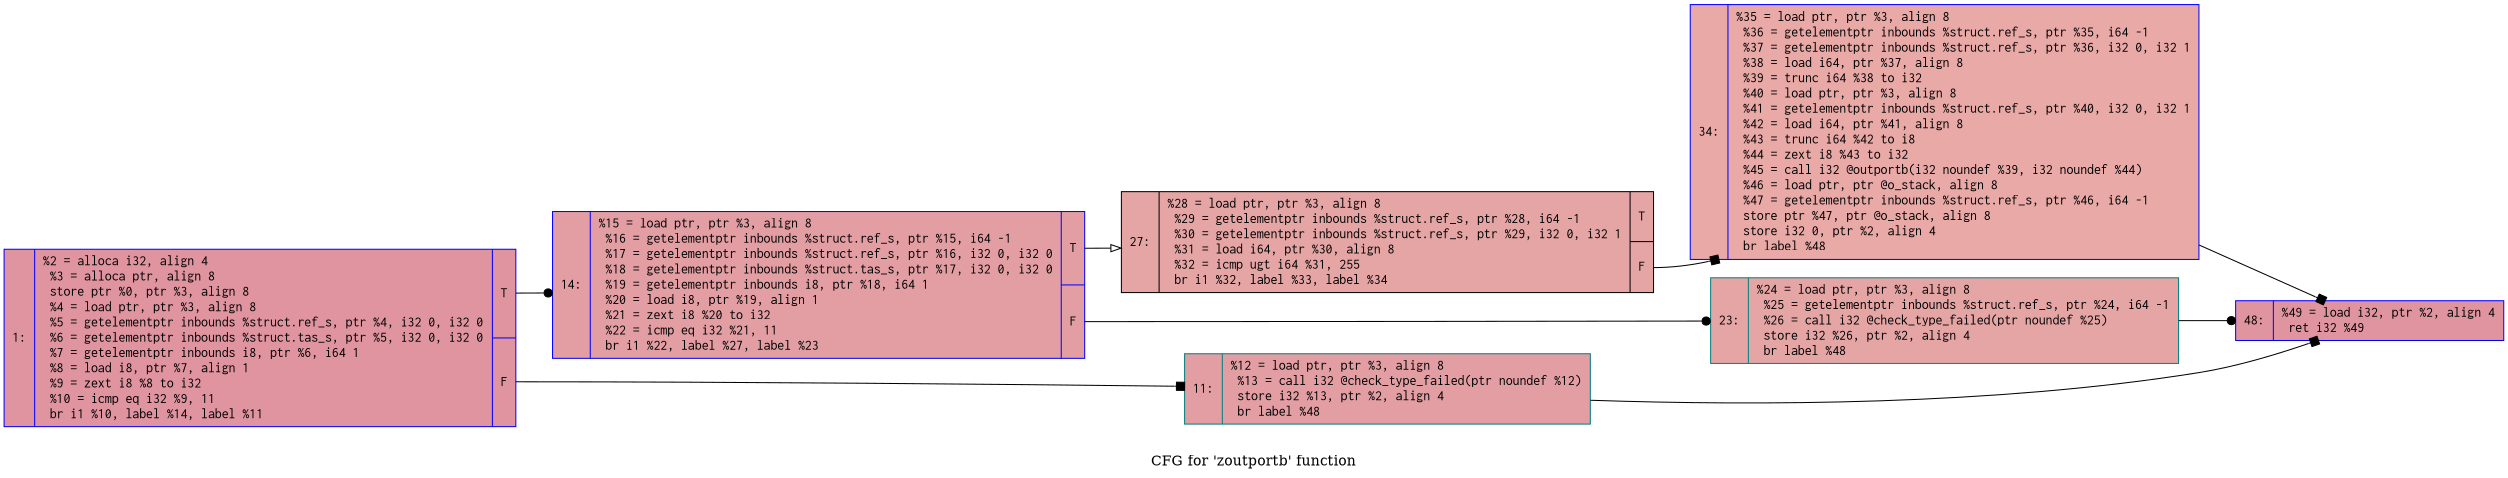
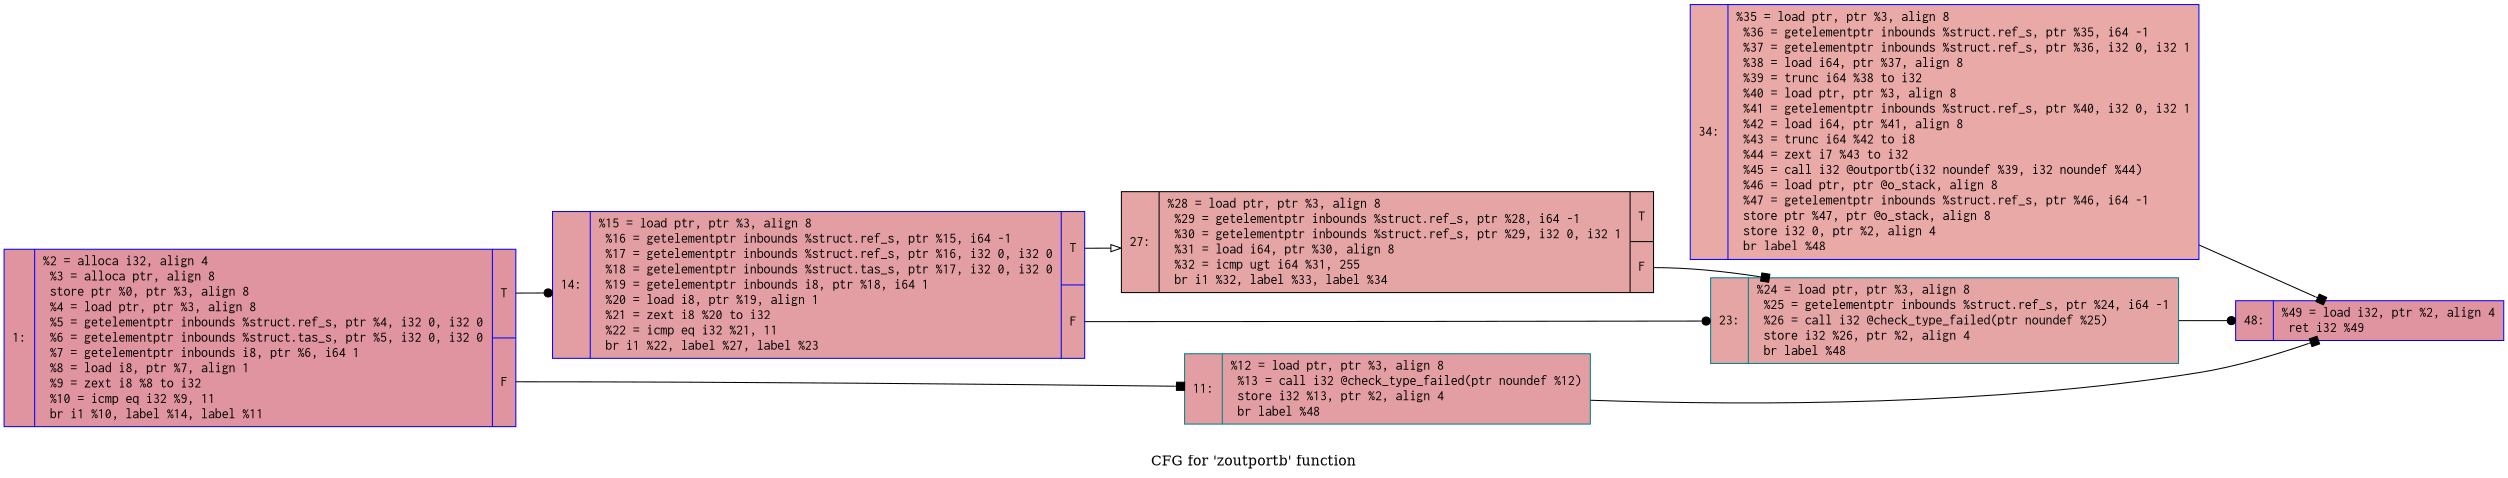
node "34:": text "%44 = zext i8 %43 to i32" -> "%44 = zext i7 %43 to i32"
edge "27:" -> "34:": now "27:" -> "23:"
